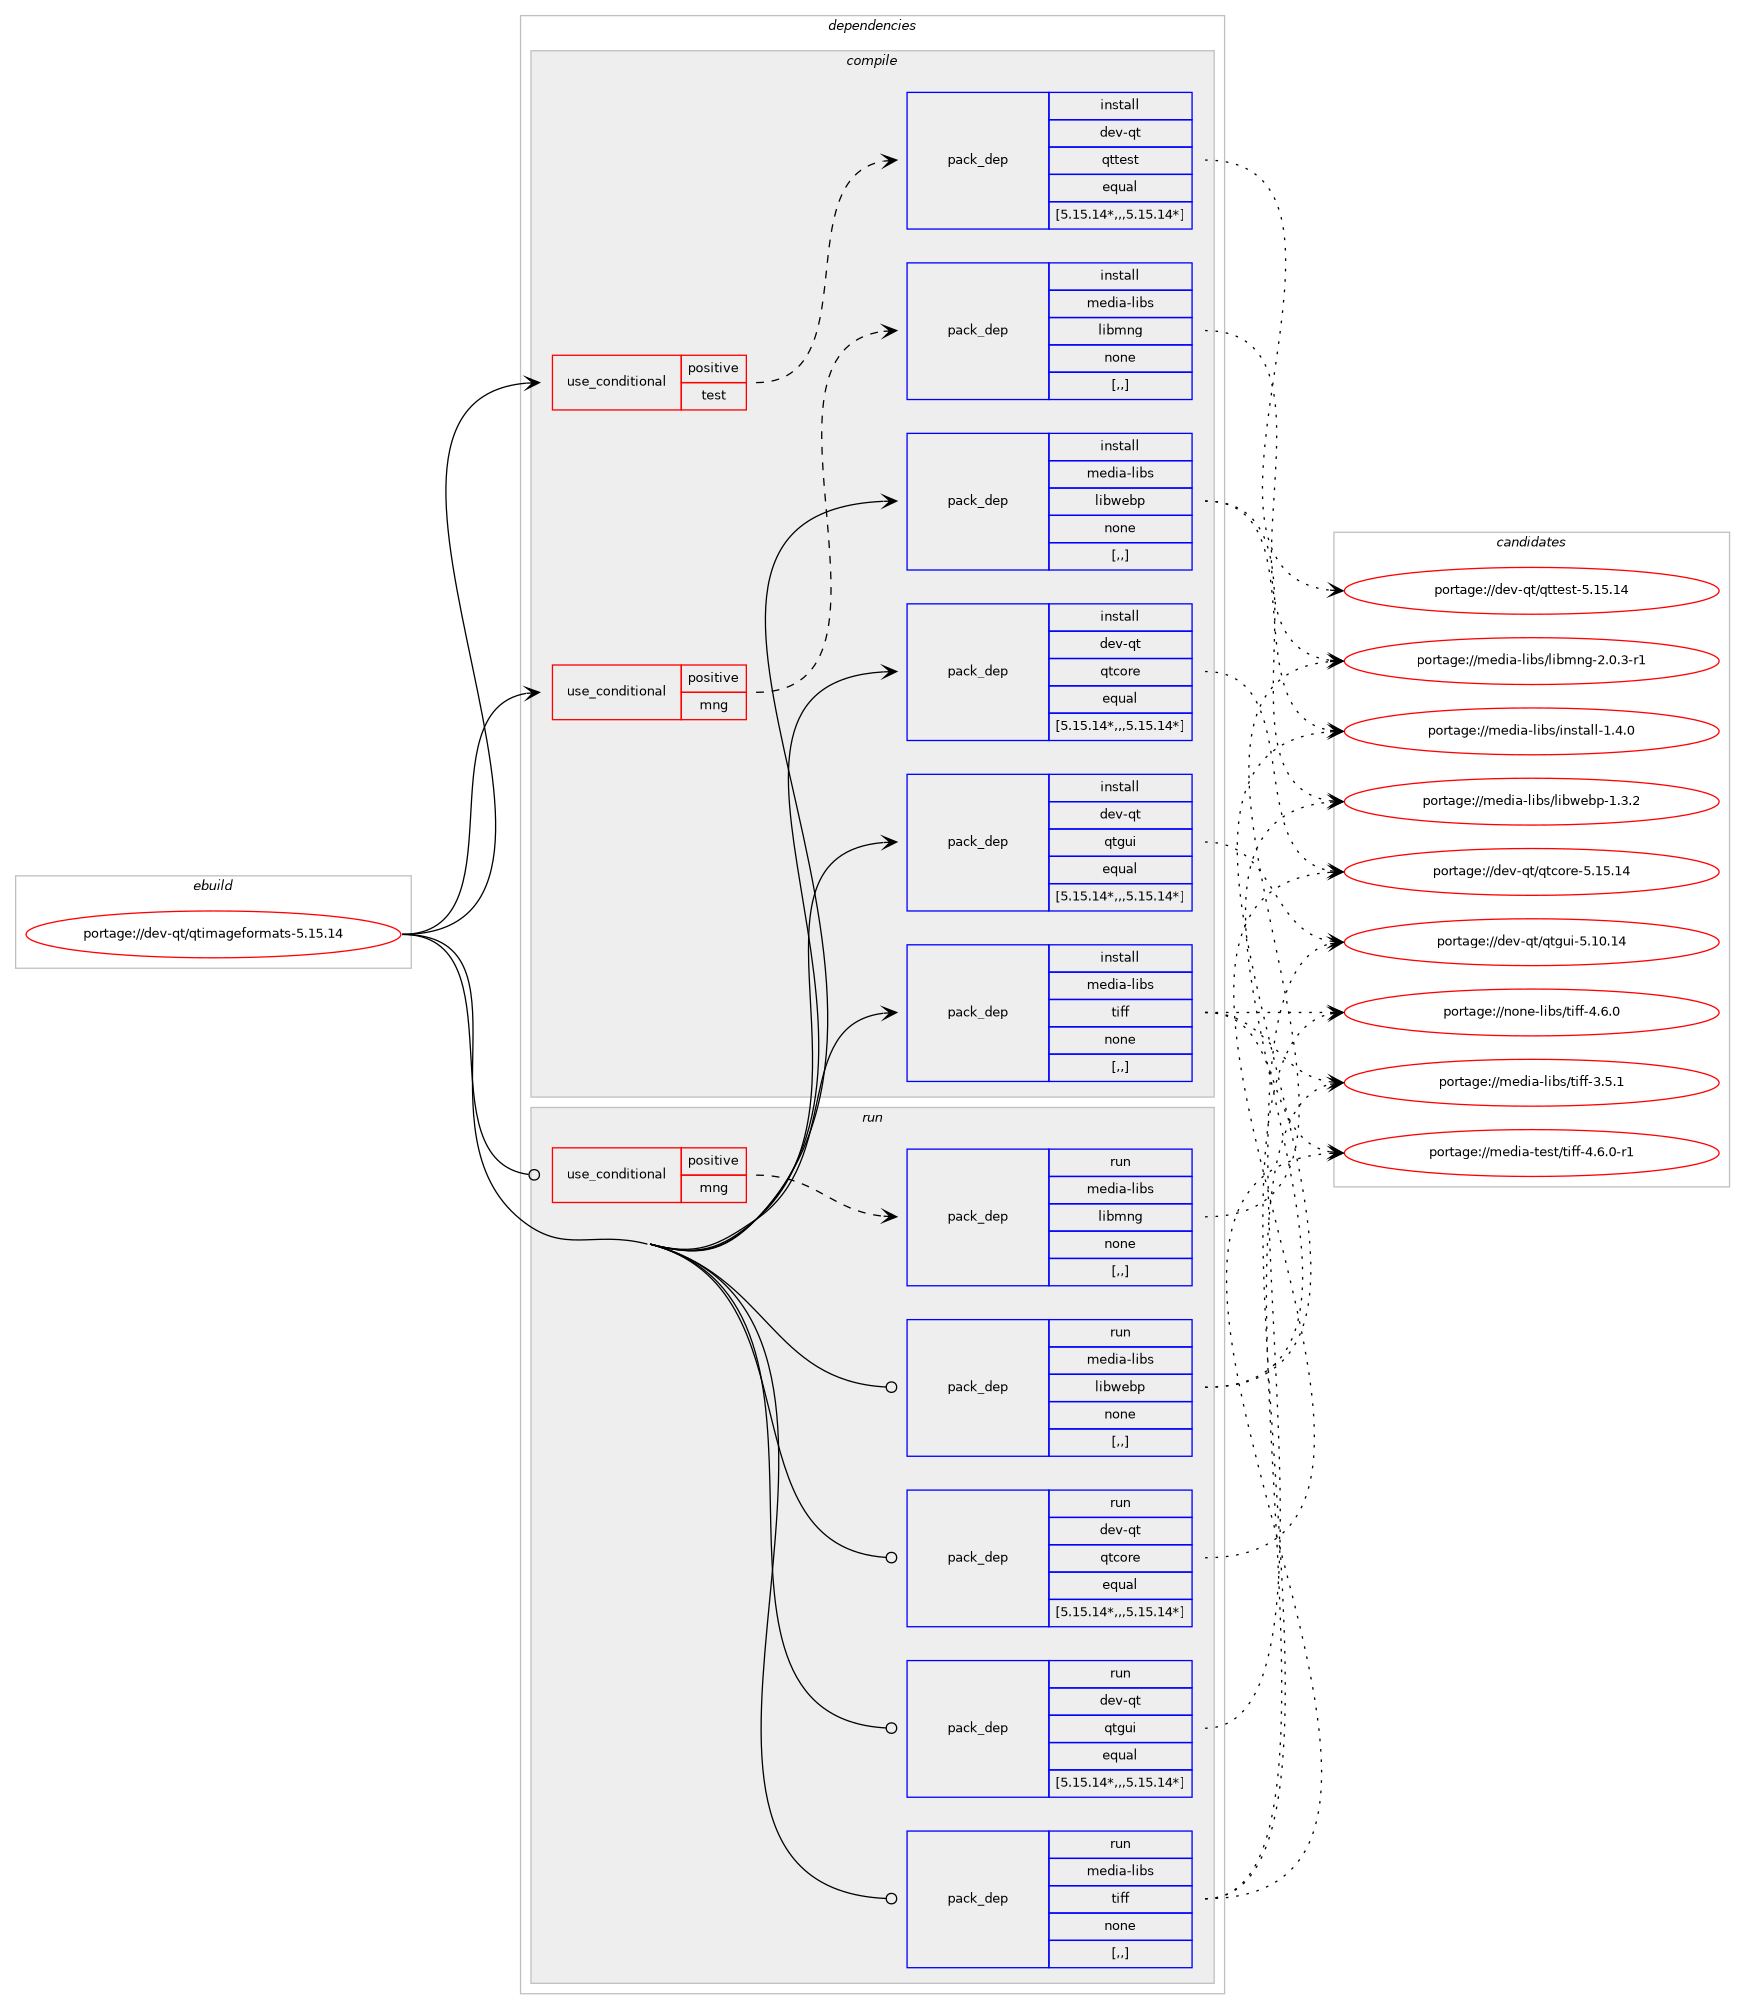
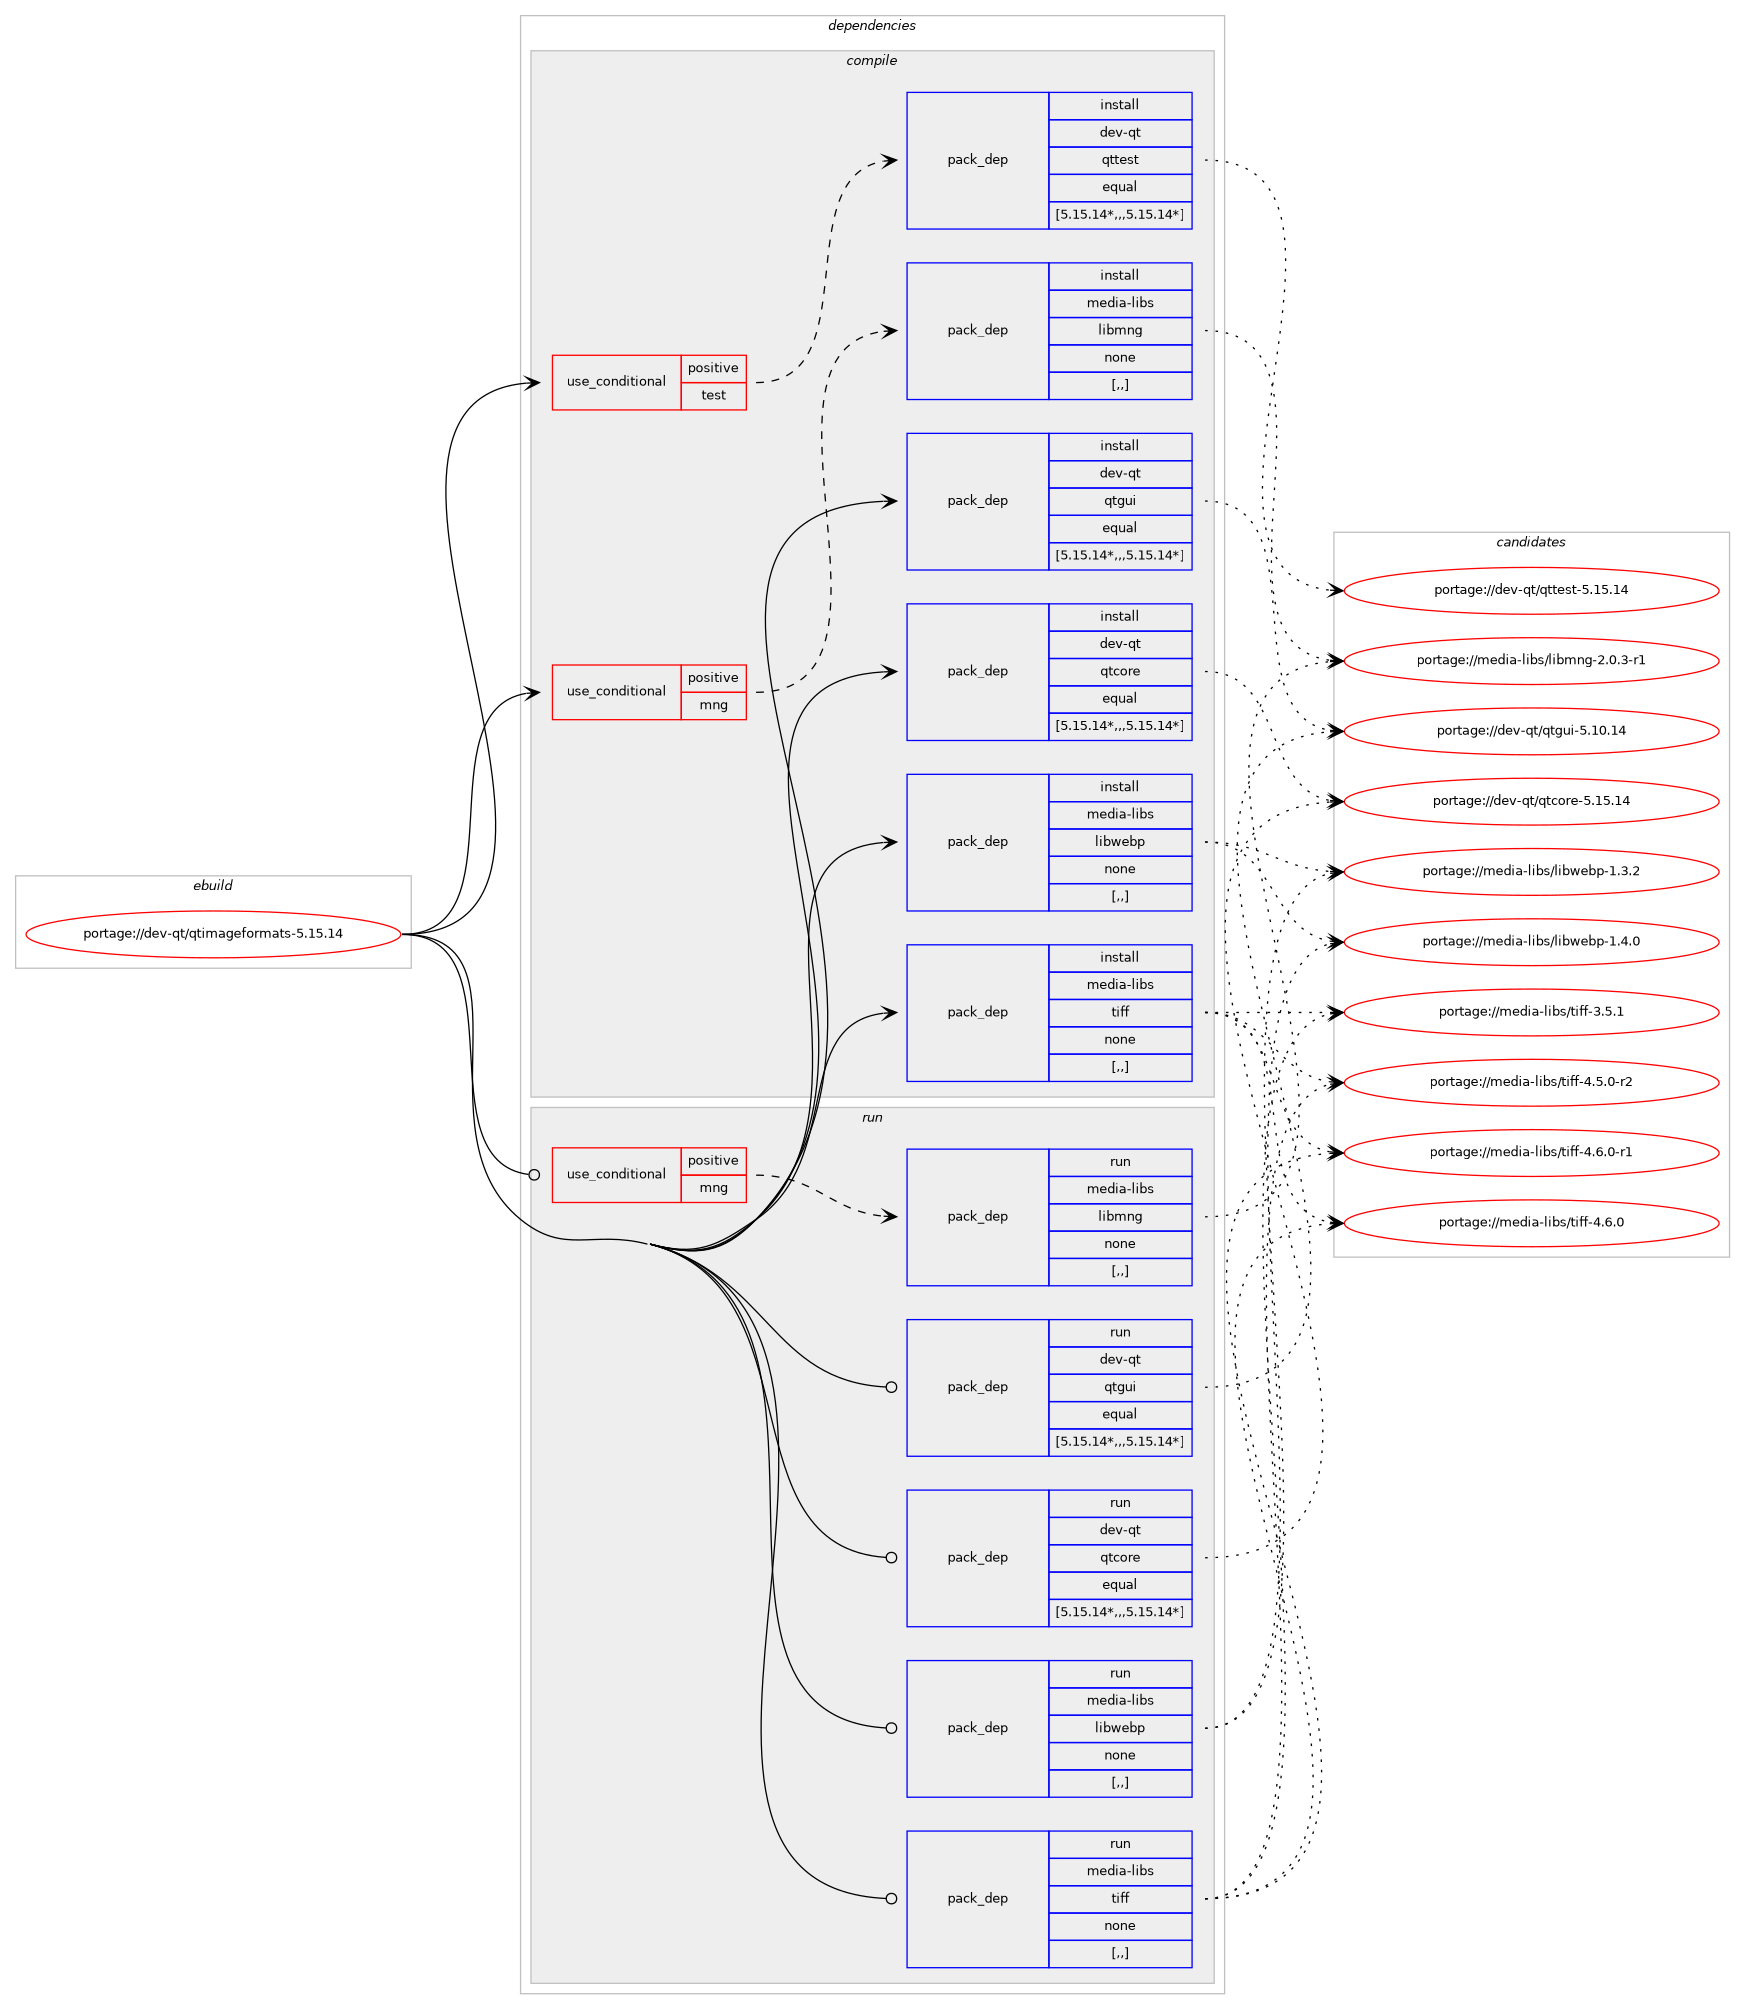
node "portage://media-libs/install-1.4.0": label "portage://media-libs/install-1.4.0" -> "portage://media-libs/libwebp-1.4.0"
node "portage://none-libs/tiff-4.6.0": label "portage://none-libs/tiff-4.6.0" -> "portage://media-libs/tiff-4.6.0"
node "portage://media-libs/tiff-4.5.0-r2": added
node "portage://media-test/tiff-4.6.0-r1": label "portage://media-test/tiff-4.6.0-r1" -> "portage://media-libs/tiff-4.6.0-r1"
